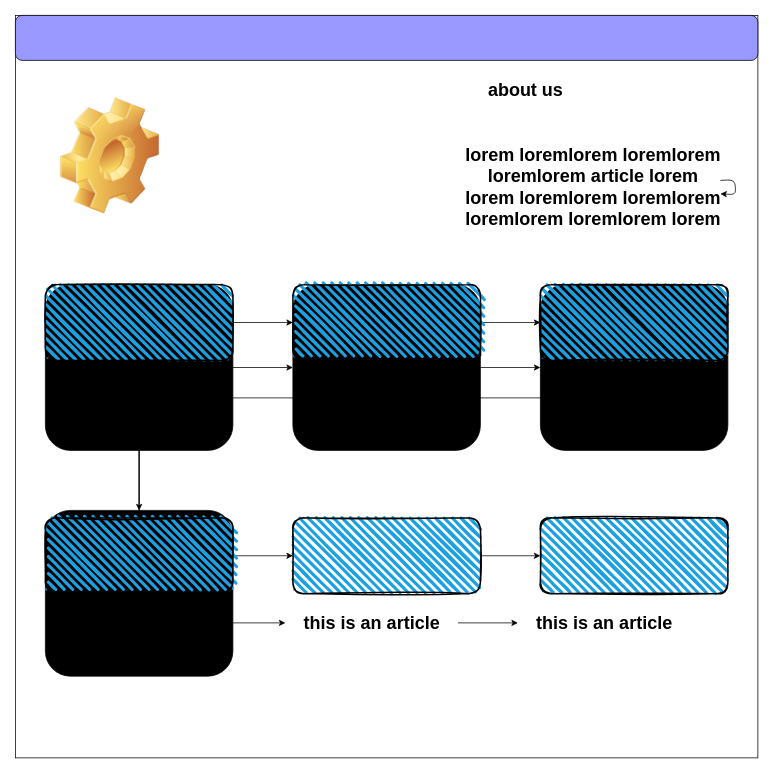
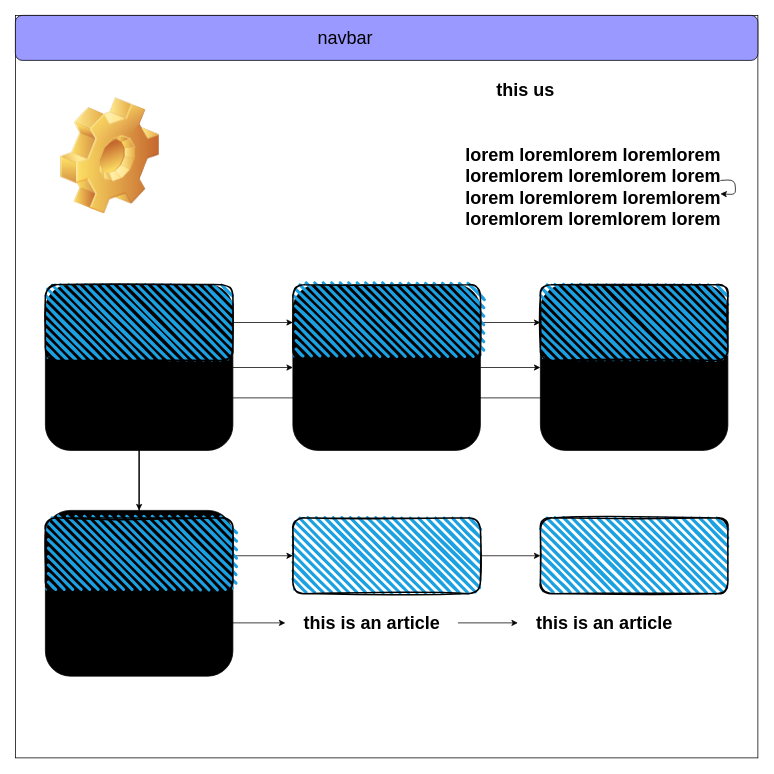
node "navbar": added
node "about us": label "about us" -> "this us"
node "lorem loremlorem loremlorem loremlorem article lorem lorem loremlorem loremlorem loremlorem loremlorem lorem": label "lorem loremlorem loremlorem loremlorem article lorem lorem loremlorem loremlorem loremlorem loremlorem lorem" -> "lorem loremlorem loremlorem loremlorem loremlorem lorem lorem loremlorem loremlorem loremlorem loremlorem lorem"
